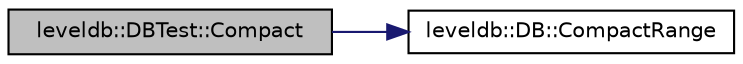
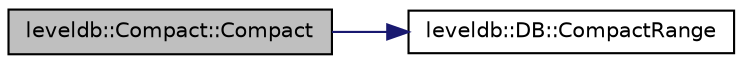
node "leveldb::DBTest::Compact": label "leveldb::DBTest::Compact" -> "leveldb::Compact::Compact"
